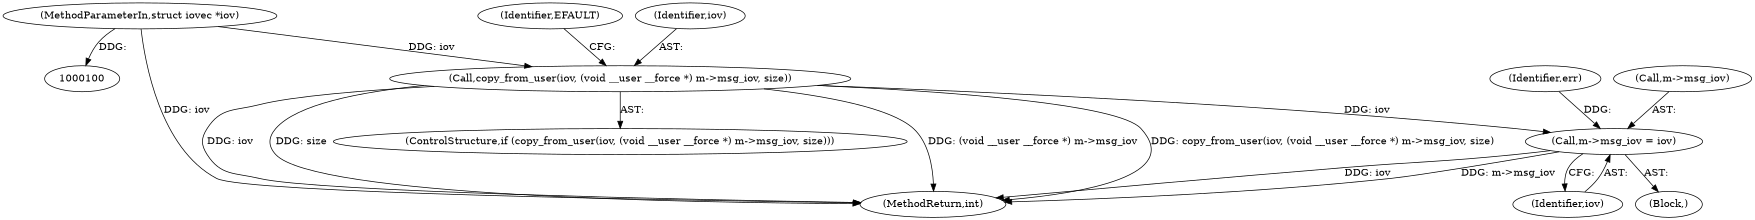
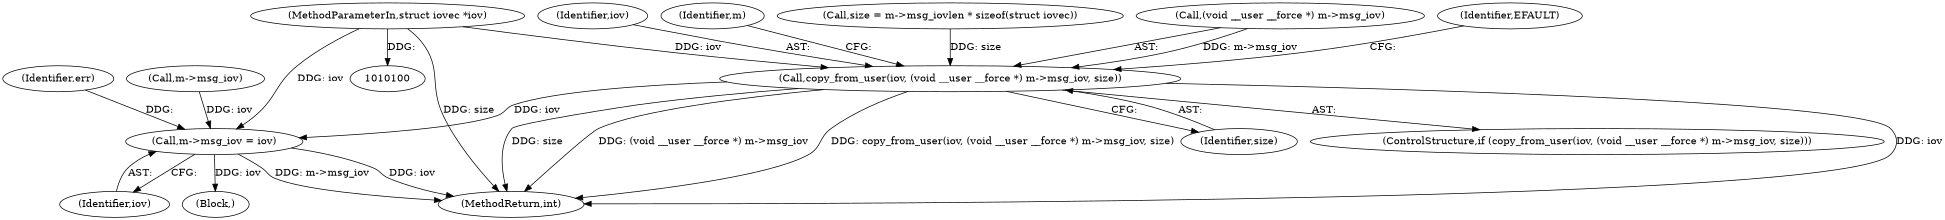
node "(Identifier,m)": added
node "(Call,size = m->msg_iovlen * sizeof(struct iovec))": added
node "(Call,(void __user __force *) m->msg_iov)": added
edge "(MethodParameterIn,struct iovec *iov)" -> "(Call,m->msg_iov = iov)": added, label "DDG: iov"
node "1000100": label "1000100" -> "1010100"
edge "(MethodParameterIn,struct iovec *iov)" -> "(MethodReturn,int)": label "DDG: iov" -> "DDG: size"
edge "(Call,m->msg_iov)" -> "(Call,m->msg_iov = iov)": label "AST: " -> "DDG: iov"
node "(Identifier,size)": added
edge "(Call,m->msg_iov = iov)" -> "(Block,)": label "AST: " -> "DDG: iov"
